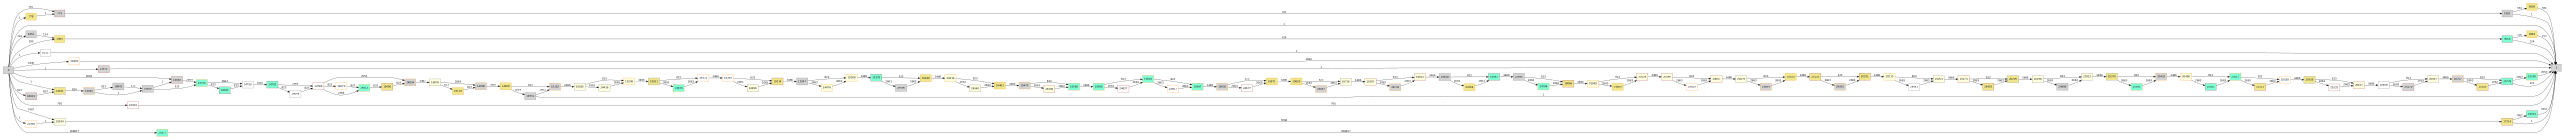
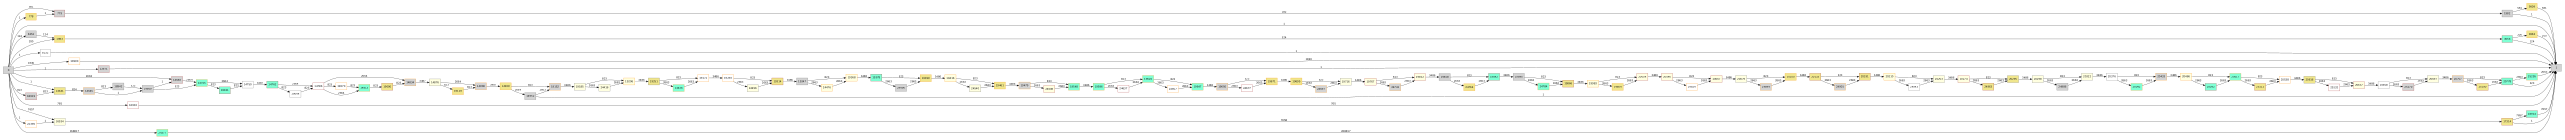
node "20376": fillcolor khaki -> white
